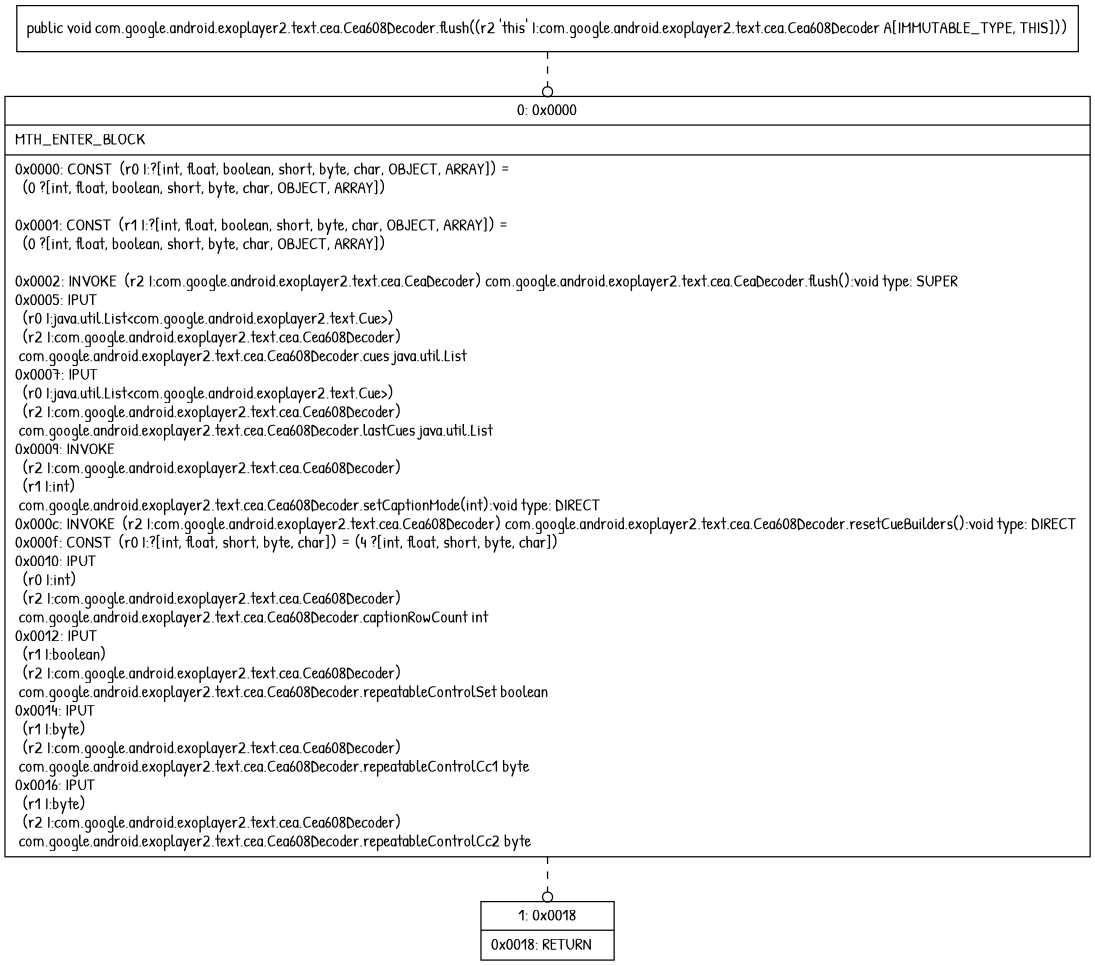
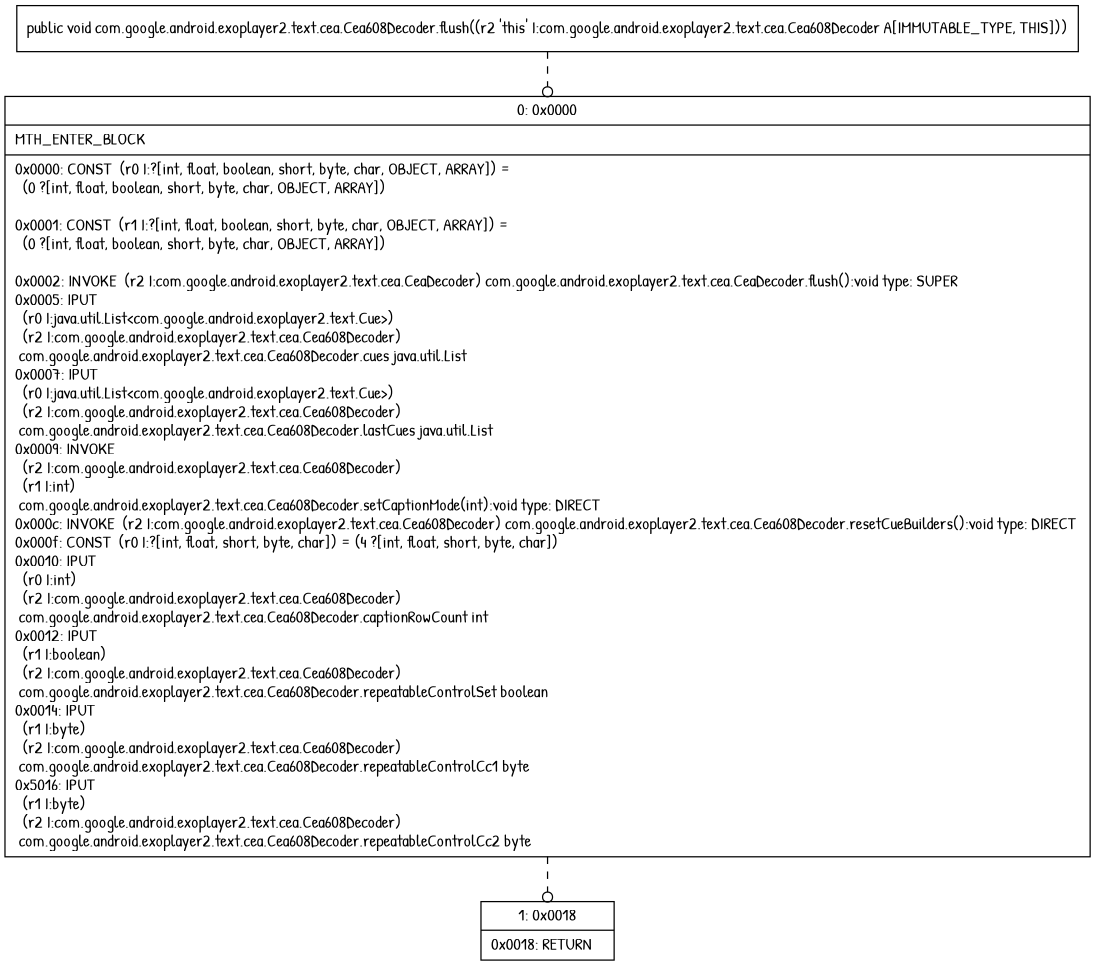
node "0: 0x0000": text "0x0016: IPUT" -> "0x5016: IPUT"
